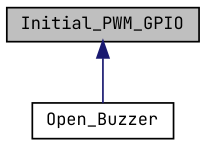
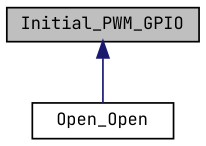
node "Open_Buzzer": label "Open_Buzzer" -> "Open_Open"
